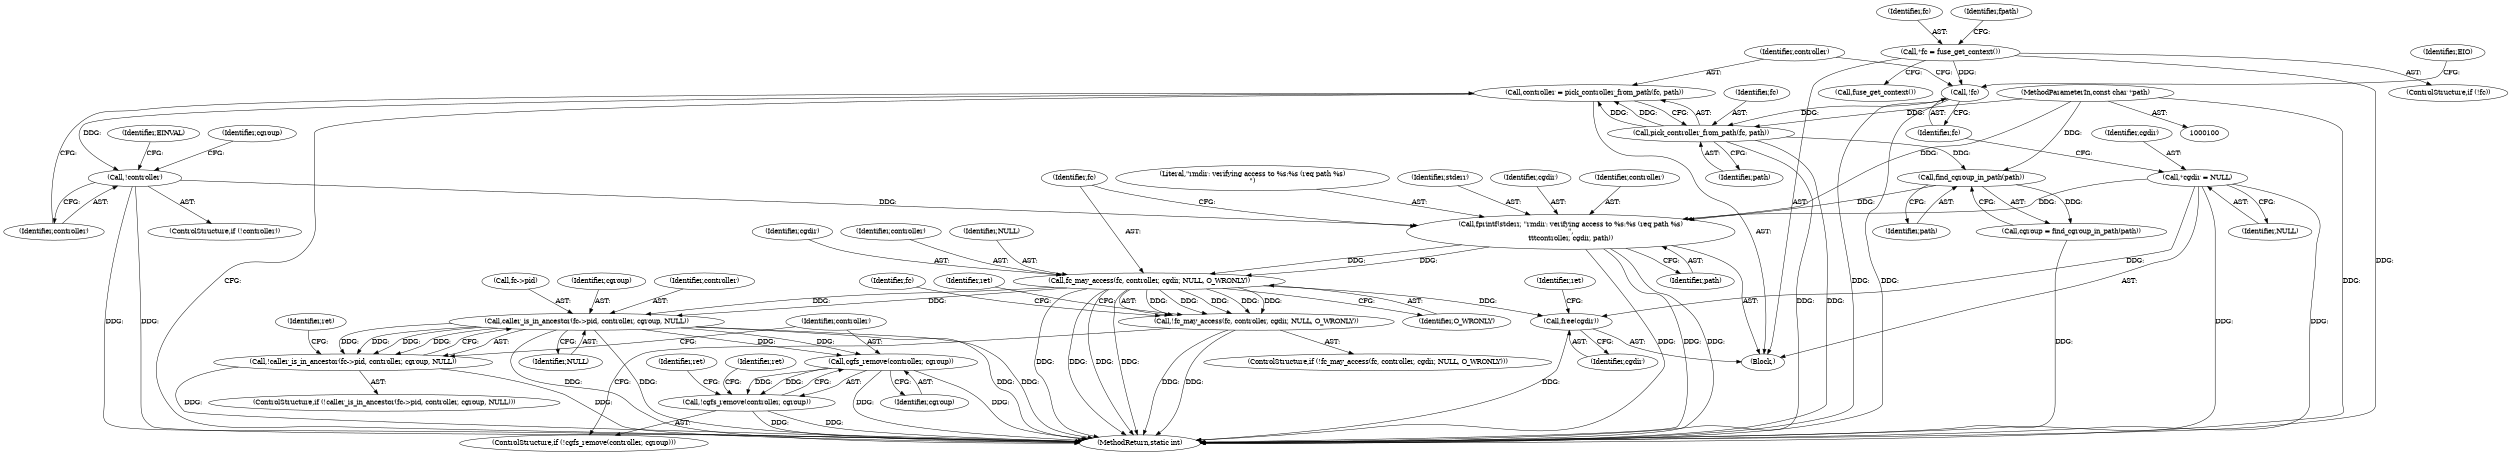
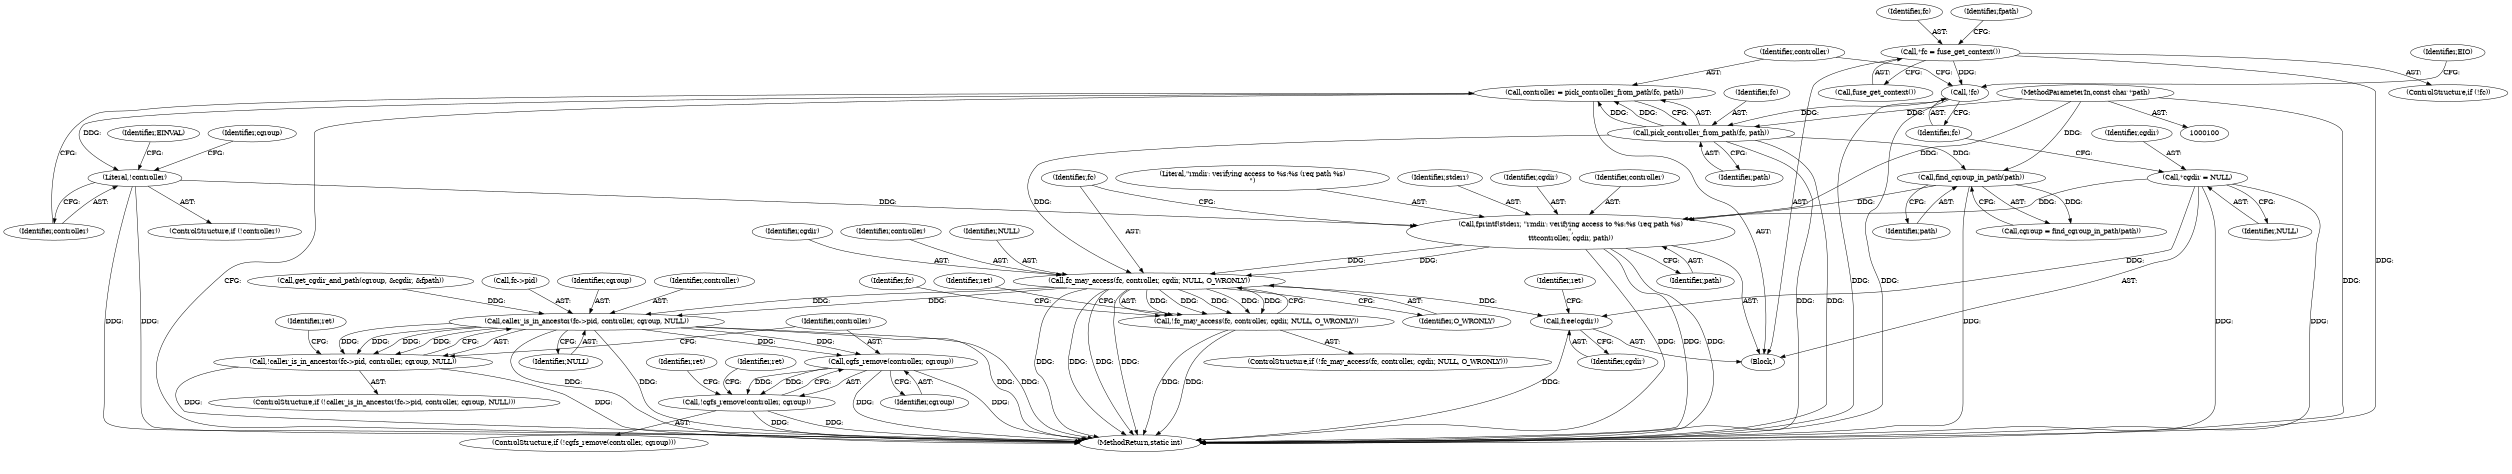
edge "(Call,fuse_get_context())" -> "(Call,*fc = fuse_get_context())": added, label "AST:"
edge "(Call,pick_controller_from_path(fc, path))" -> "(Call,fc_may_access(fc, controller, cgdir, NULL, O_WRONLY))": added, label "DDG:"
node "(Call,!controller)": label "(Call,!controller)" -> "(Literal,!controller)"
node "(Call,get_cgdir_and_path(cgroup, &cgdir, &fpath))": added
edge "(Call,!fc_may_access(fc, controller, cgdir, NULL, O_WRONLY))" -> "(ControlStructure,if (!cgfs_remove(controller, cgroup)))": now "(Call,!fc_may_access(fc, controller, cgdir, NULL, O_WRONLY))" -> "(Call,fc_may_access(fc, controller, cgdir, NULL, O_WRONLY))"
edge "(Call,cgroup = find_cgroup_in_path(path))" -> "(MethodReturn,static int)": now "(Call,find_cgroup_in_path(path))" -> "(MethodReturn,static int)"
